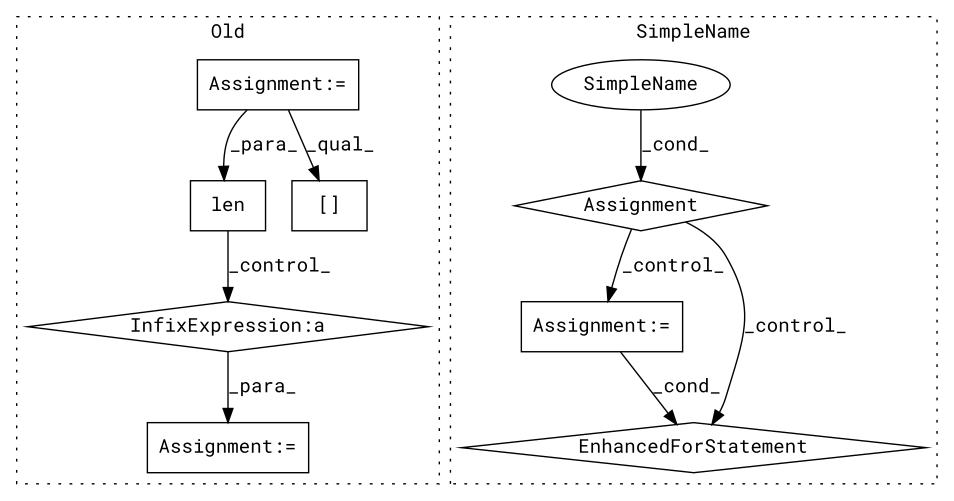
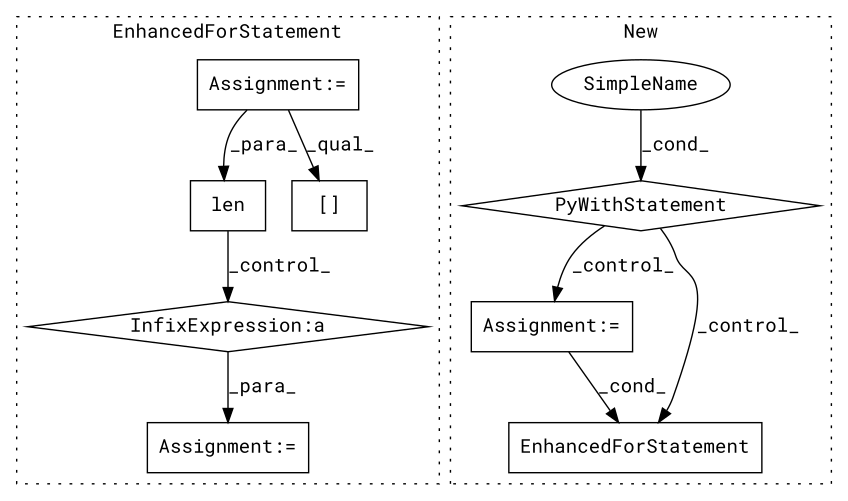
cluster "Old": label "Old" -> "EnhancedForStatement"
cluster "SimpleName": label "SimpleName" -> "New"
node "Assignment": label "Assignment" -> "PyWithStatement"
node "EnhancedForStatement": shape diamond -> box
